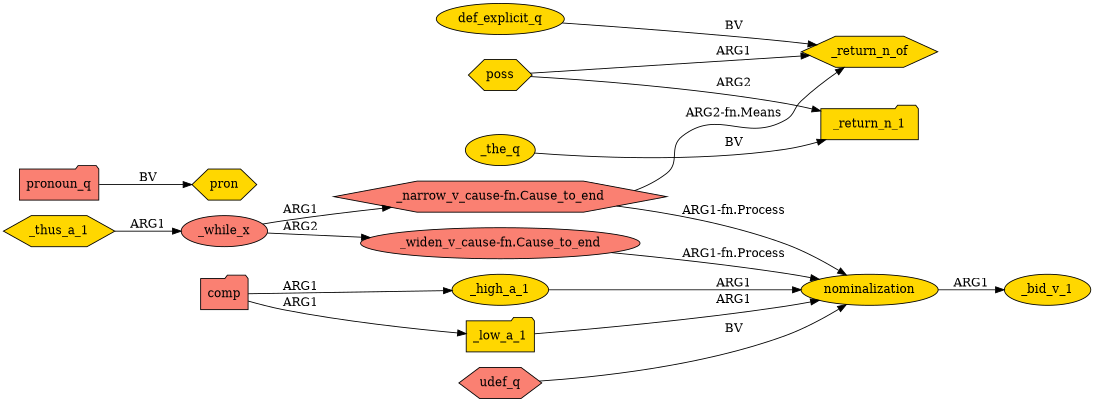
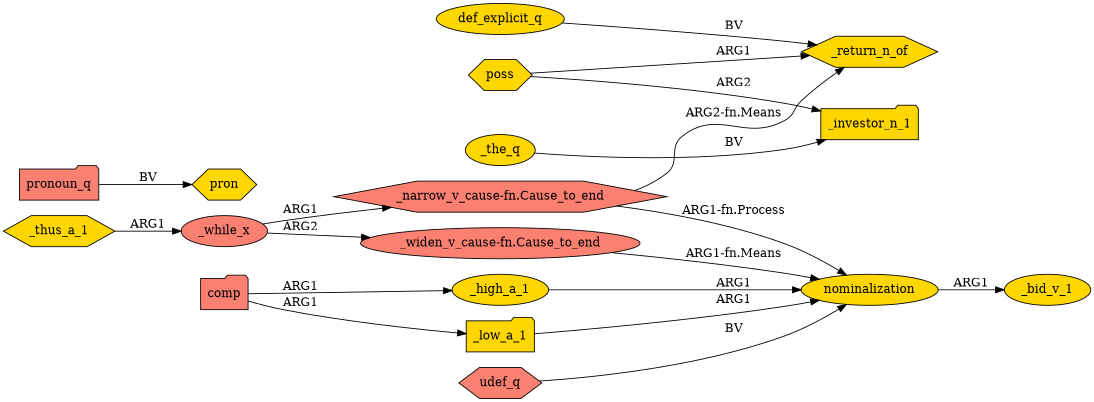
node "_return_n_1": label "_return_n_1" -> "_investor_n_1"
edge "_widen_v_cause-fn.Cause_to_end" -> "nominalization": label "ARG1-fn.Process" -> "ARG1-fn.Means"
